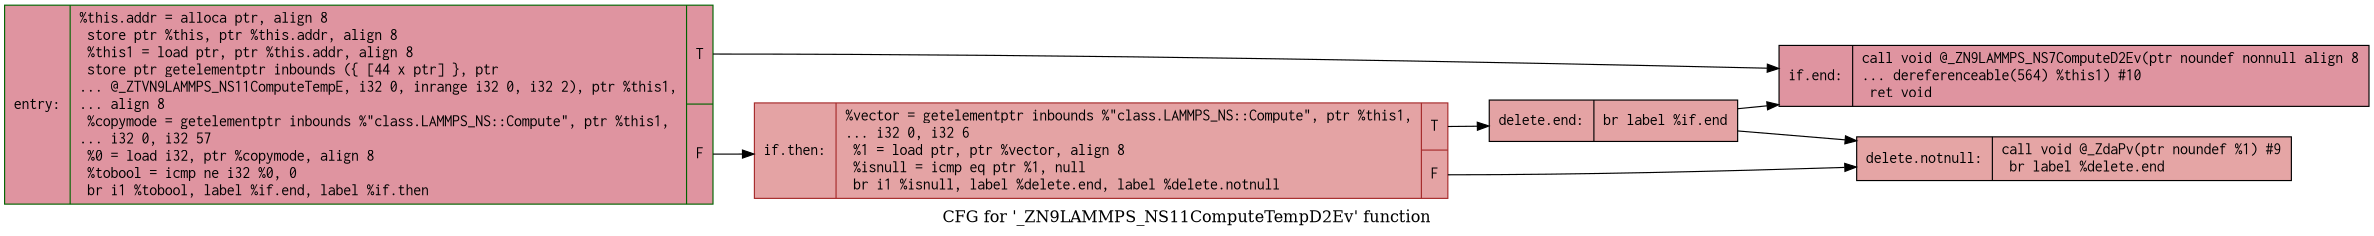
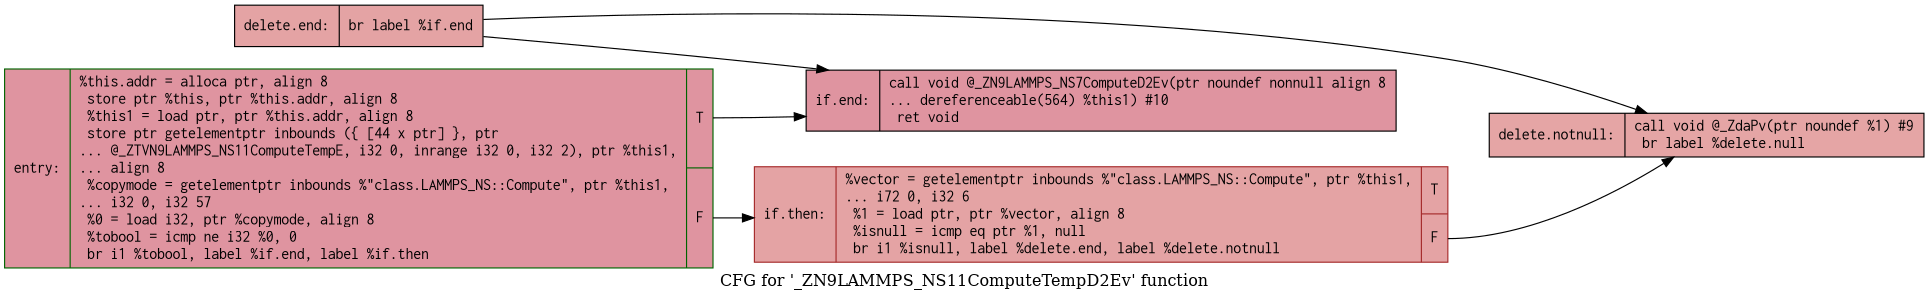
edge "if.then:" -> "delete.end:": removed
node "if.then:": text "... i32 0, i32 6" -> "... i72 0, i32 6"
node "delete.notnull:": text "br label %delete.end" -> "br label %delete.null"
